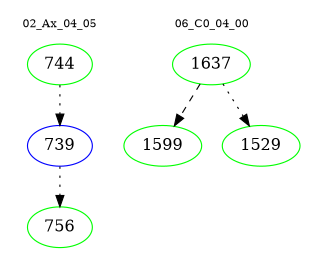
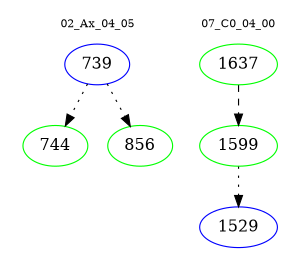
cluster "06_C0_04_00": label "06_C0_04_00" -> "07_C0_04_00"
edge "744" -> "739": reversed
edge "1637" -> "1529": now "1599" -> "1529"
node "1529": color green -> blue
node "756": label "756" -> "856"
